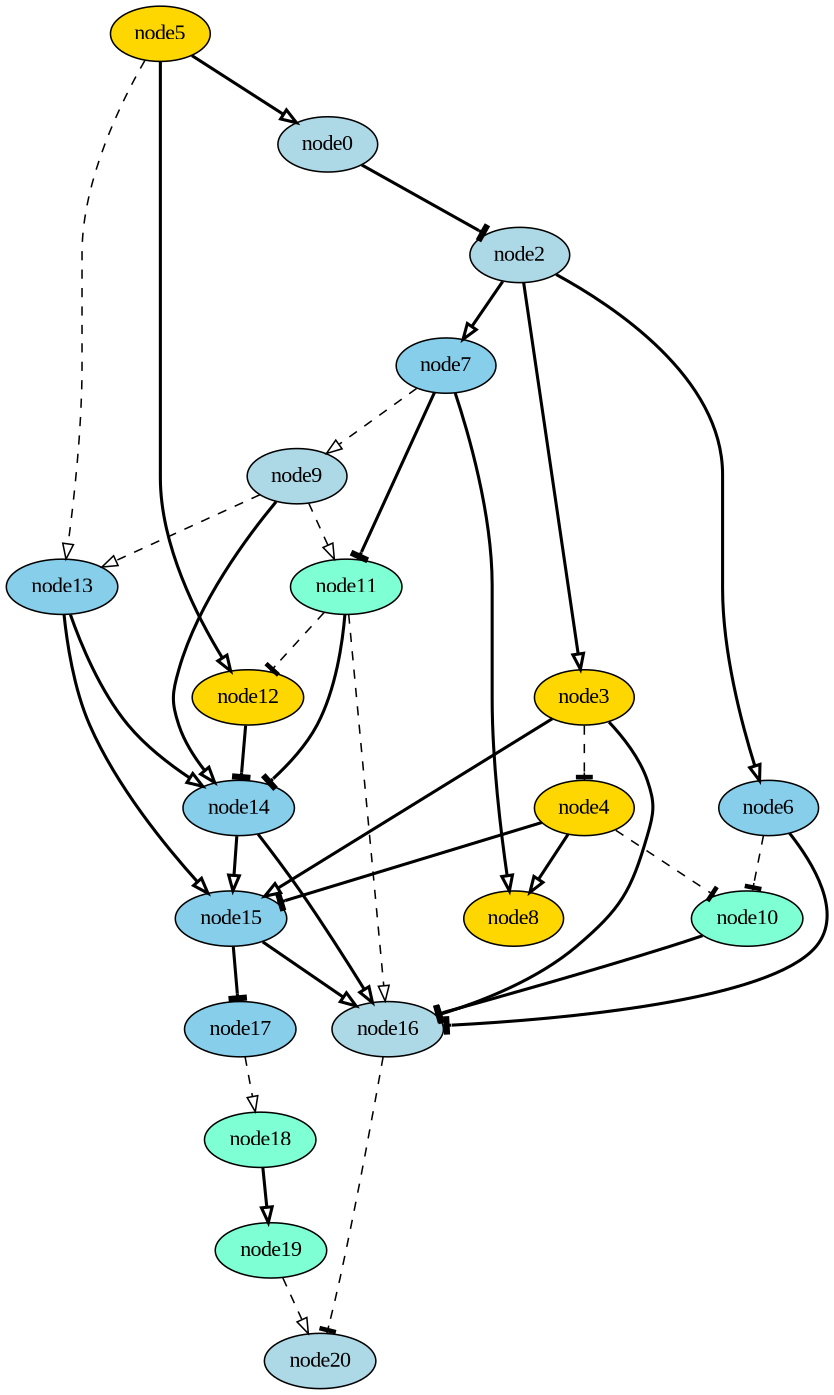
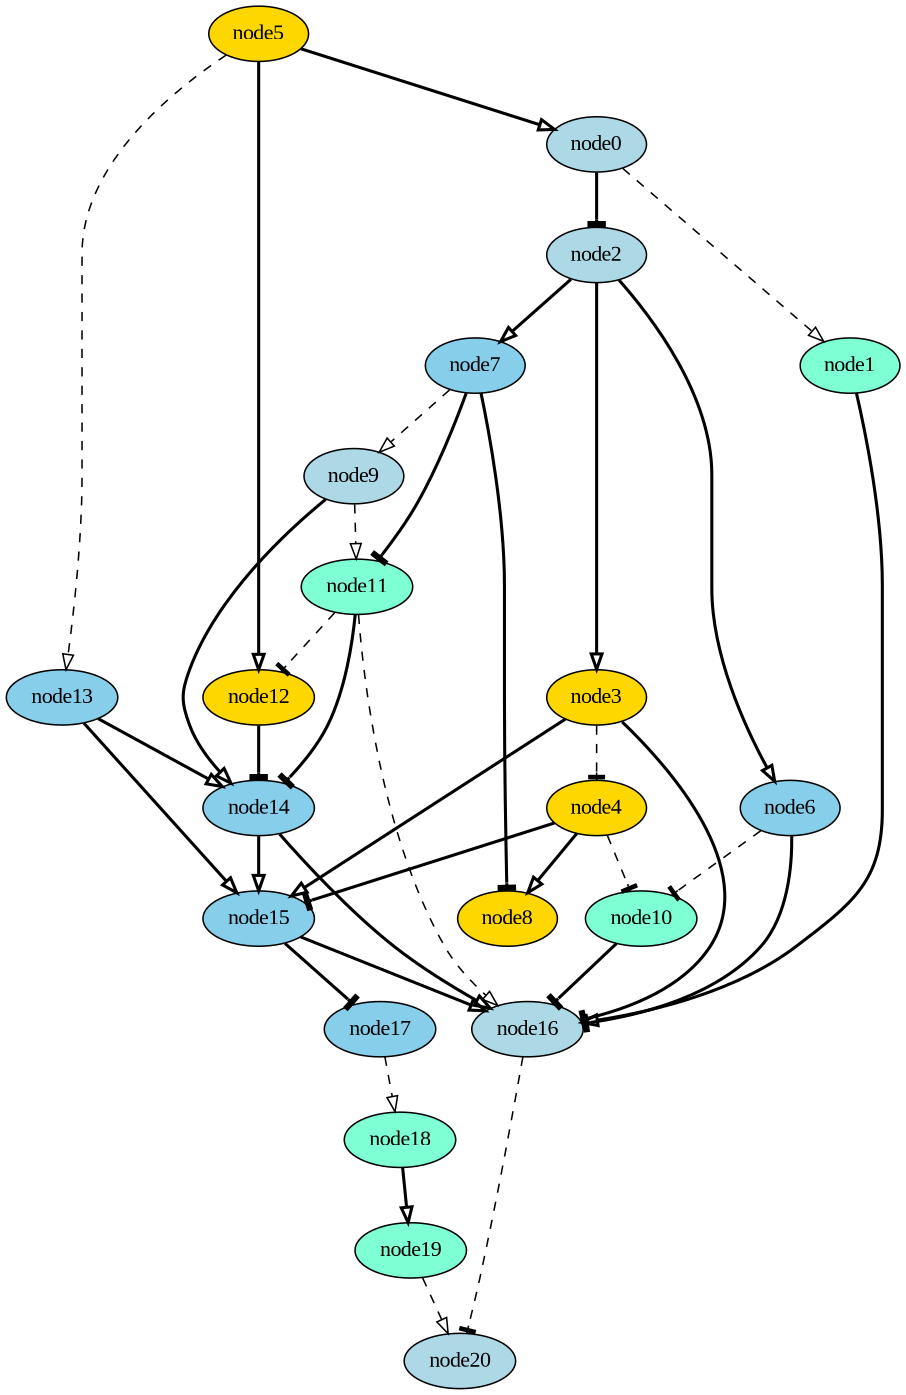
node "node1": added
edge "node9" -> "node13": removed
edge "node7" -> "node8": arrowhead onormal -> tee
